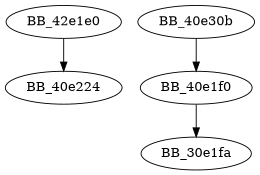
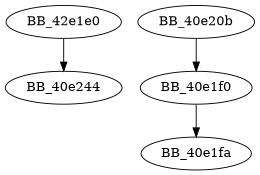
node "BB_40e30b": label "BB_40e30b" -> "BB_40e20b"
node "BB_40e224": label "BB_40e224" -> "BB_40e244"
node "BB_30e1fa": label "BB_30e1fa" -> "BB_40e1fa"
